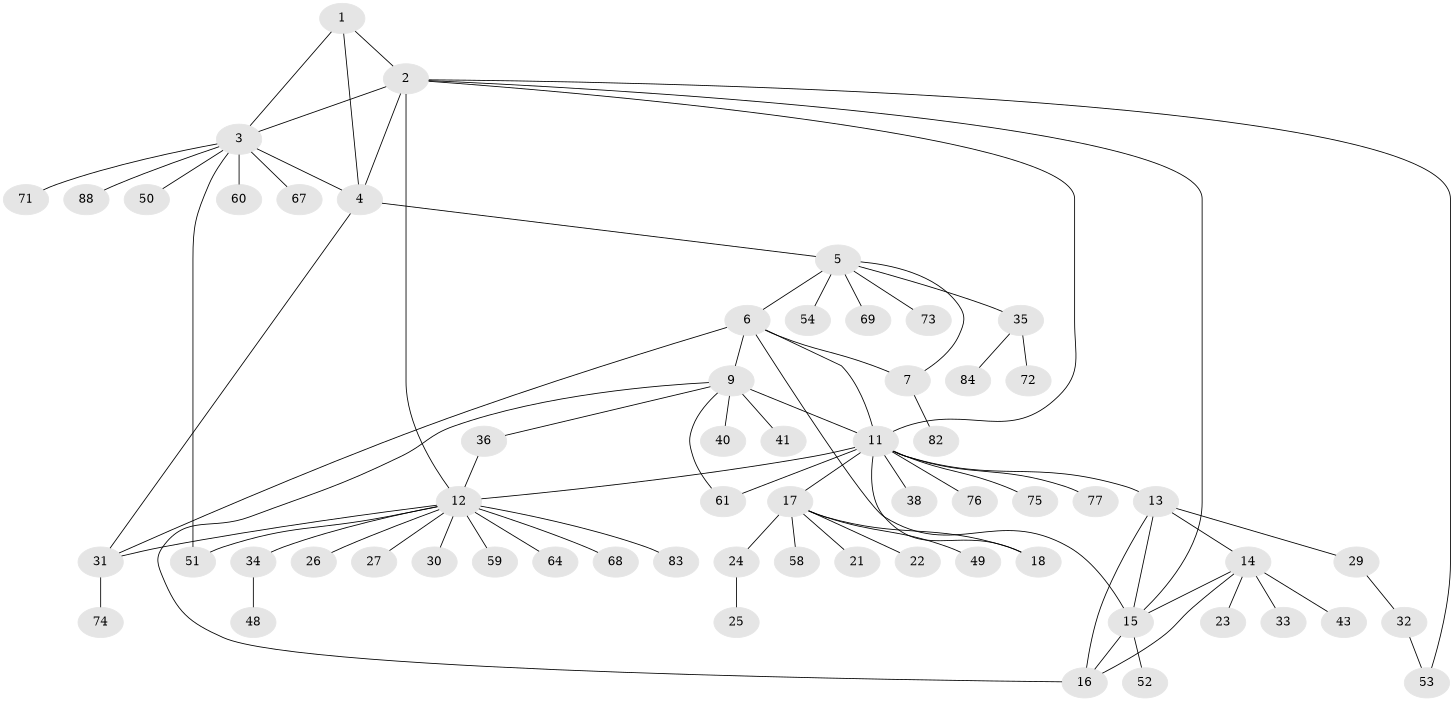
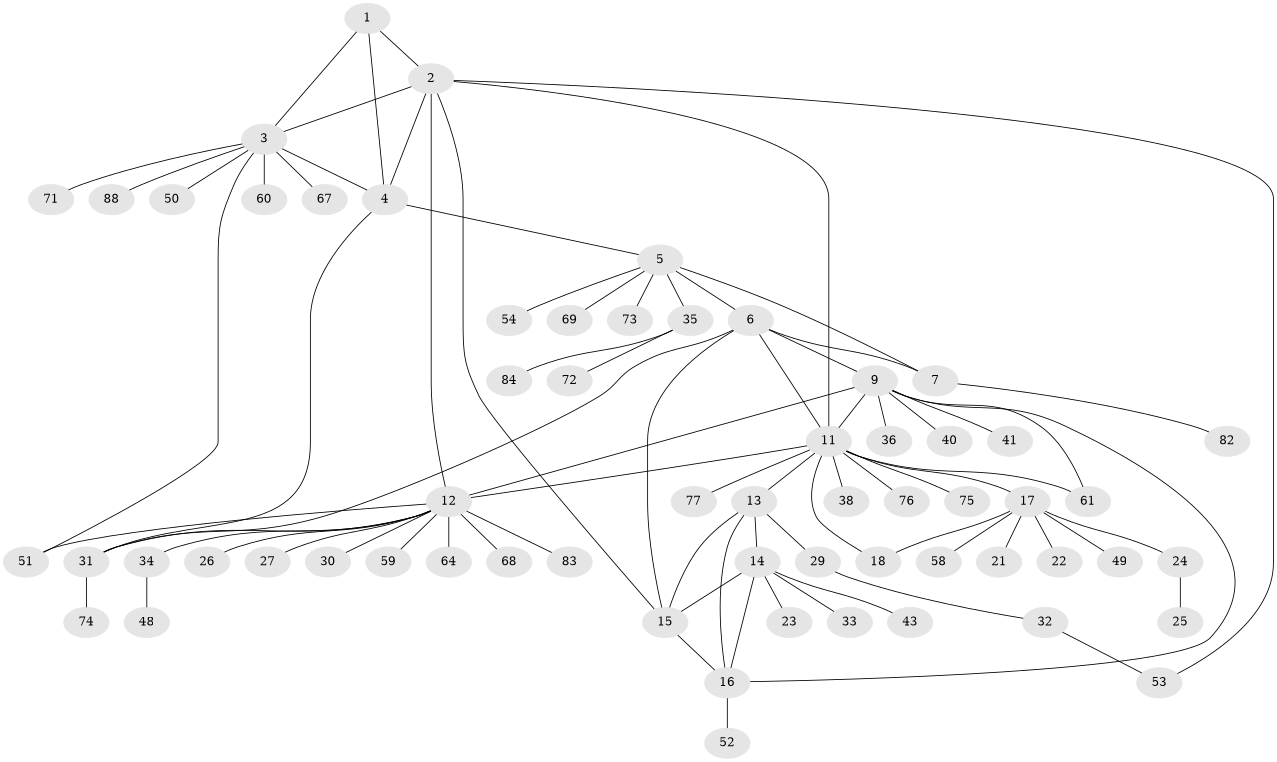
edge "36" -- "12": now "9" -- "12"
edge "15" -- "52": now "16" -- "52"
